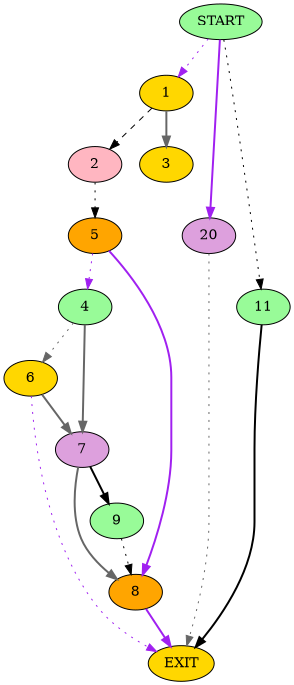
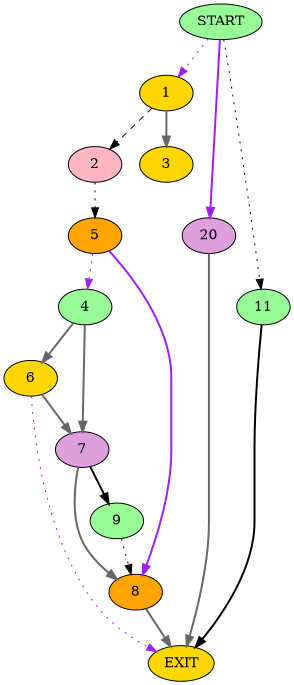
edge "4" -> "6": style dotted -> bold
edge "20" -> "EXIT": style dotted -> bold
edge "8" -> "EXIT": color purple -> gray40
